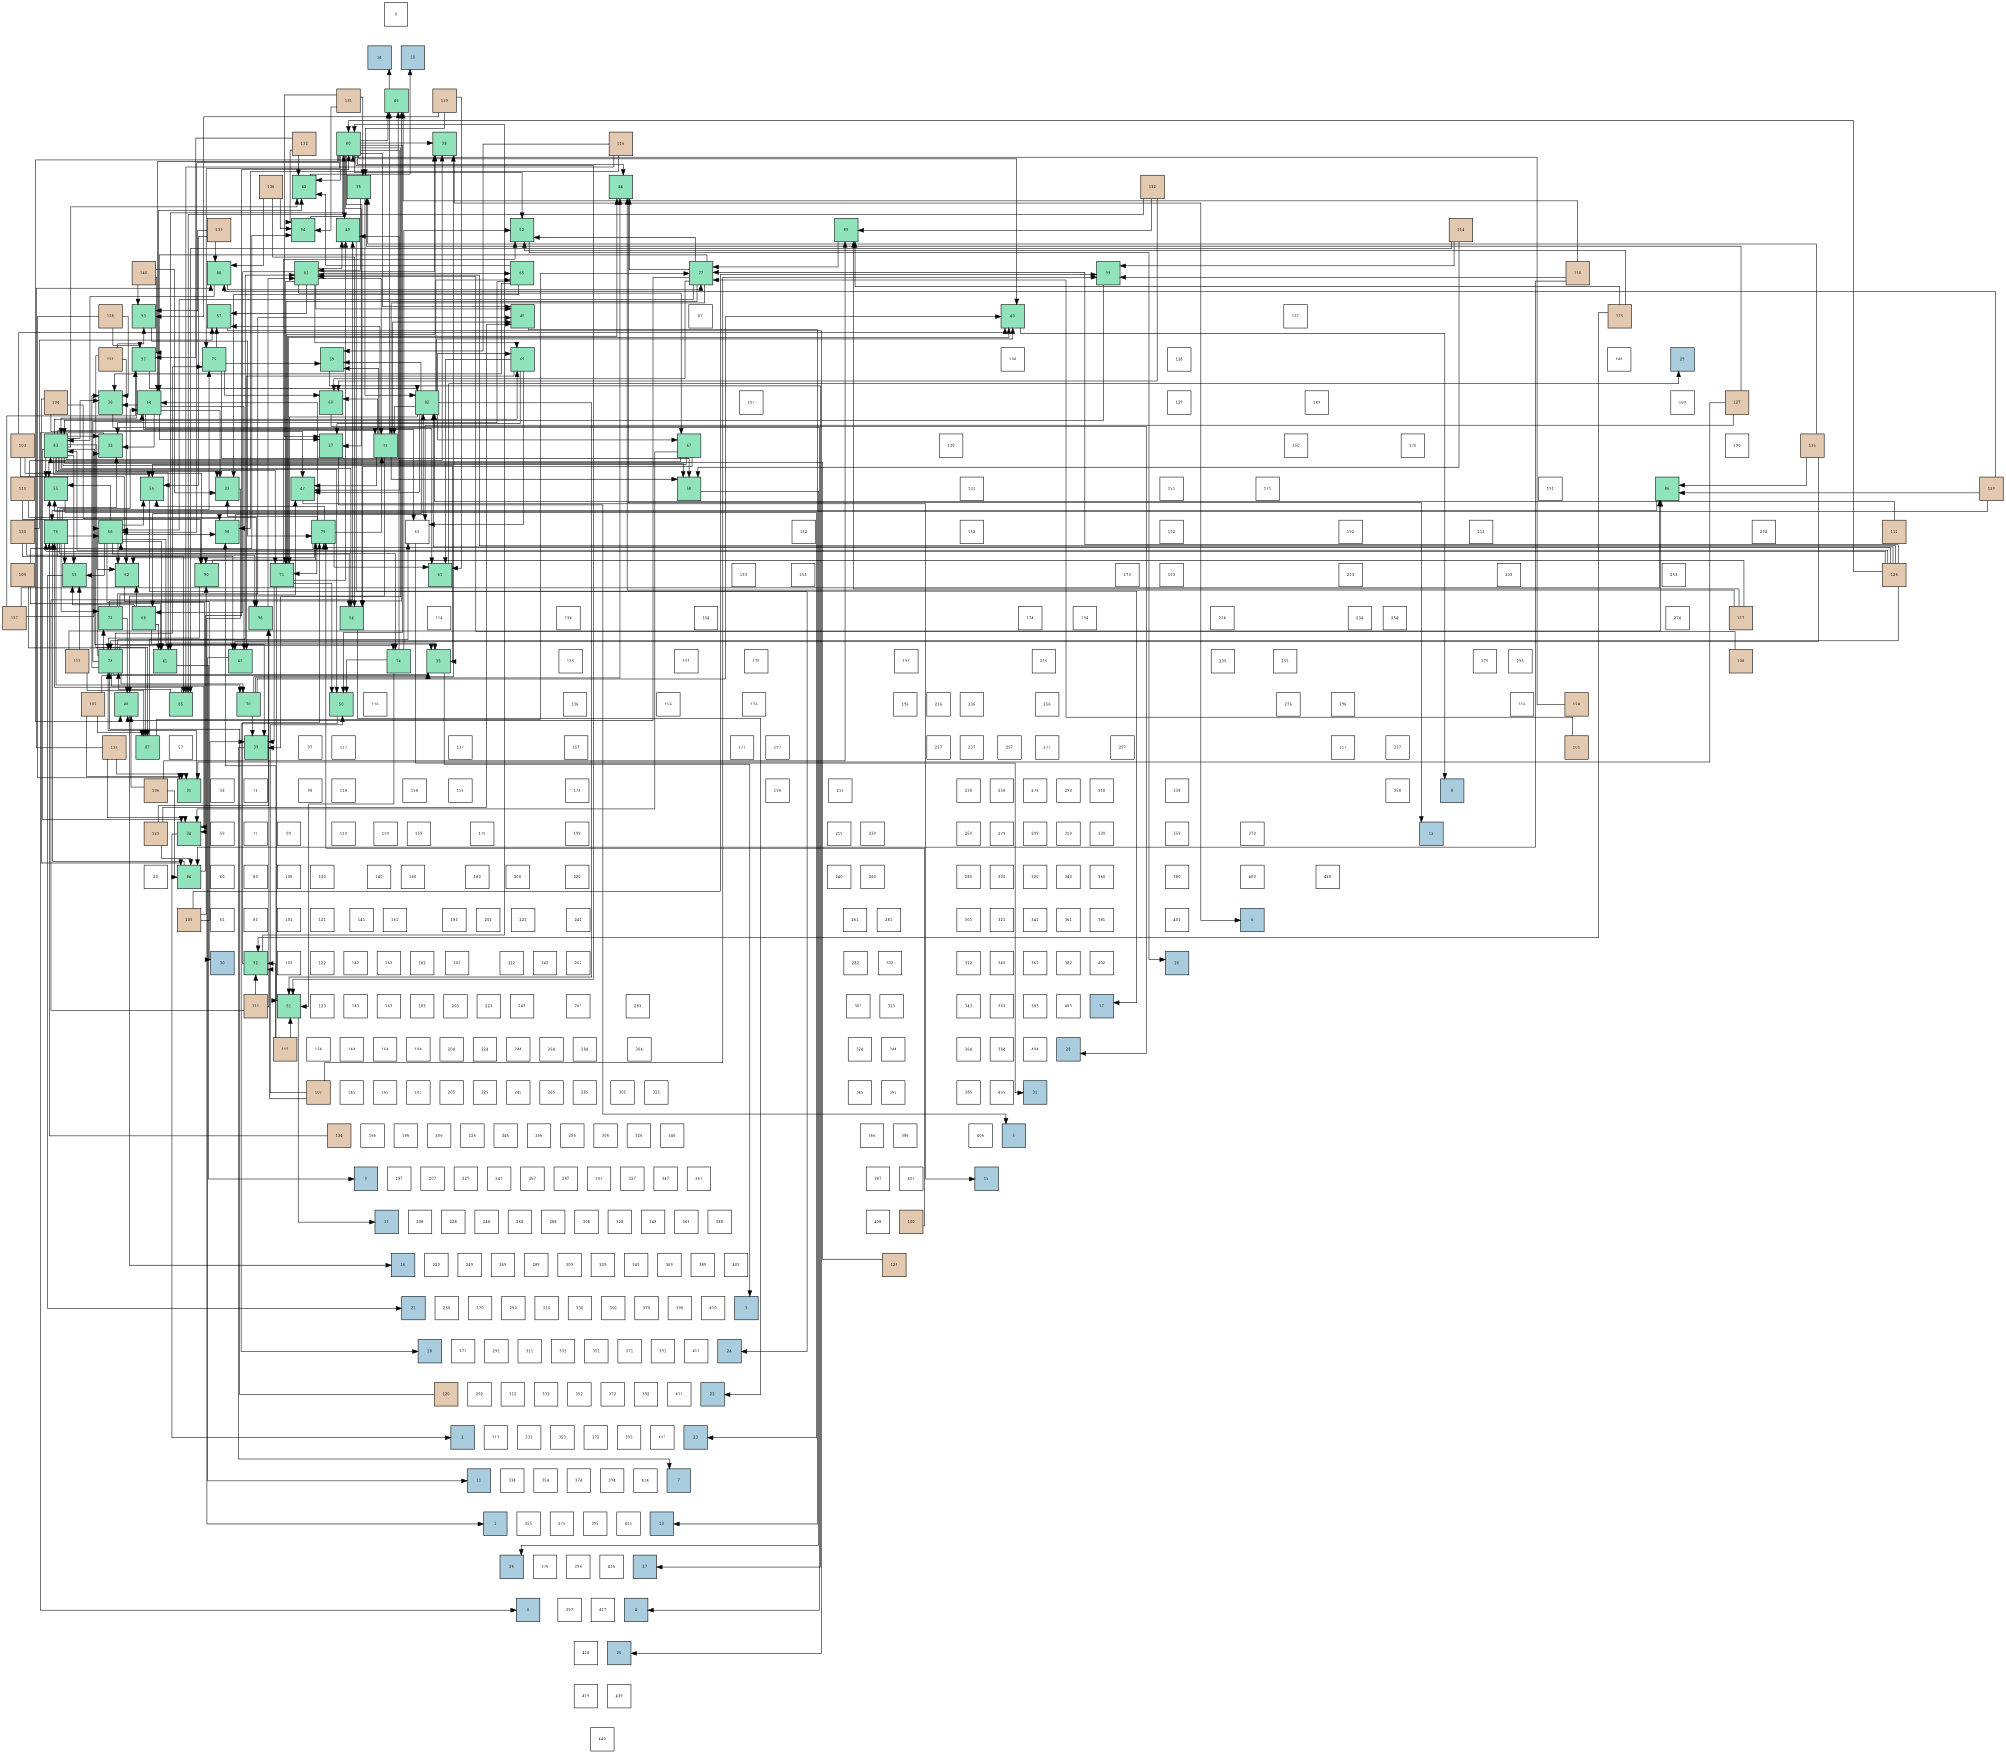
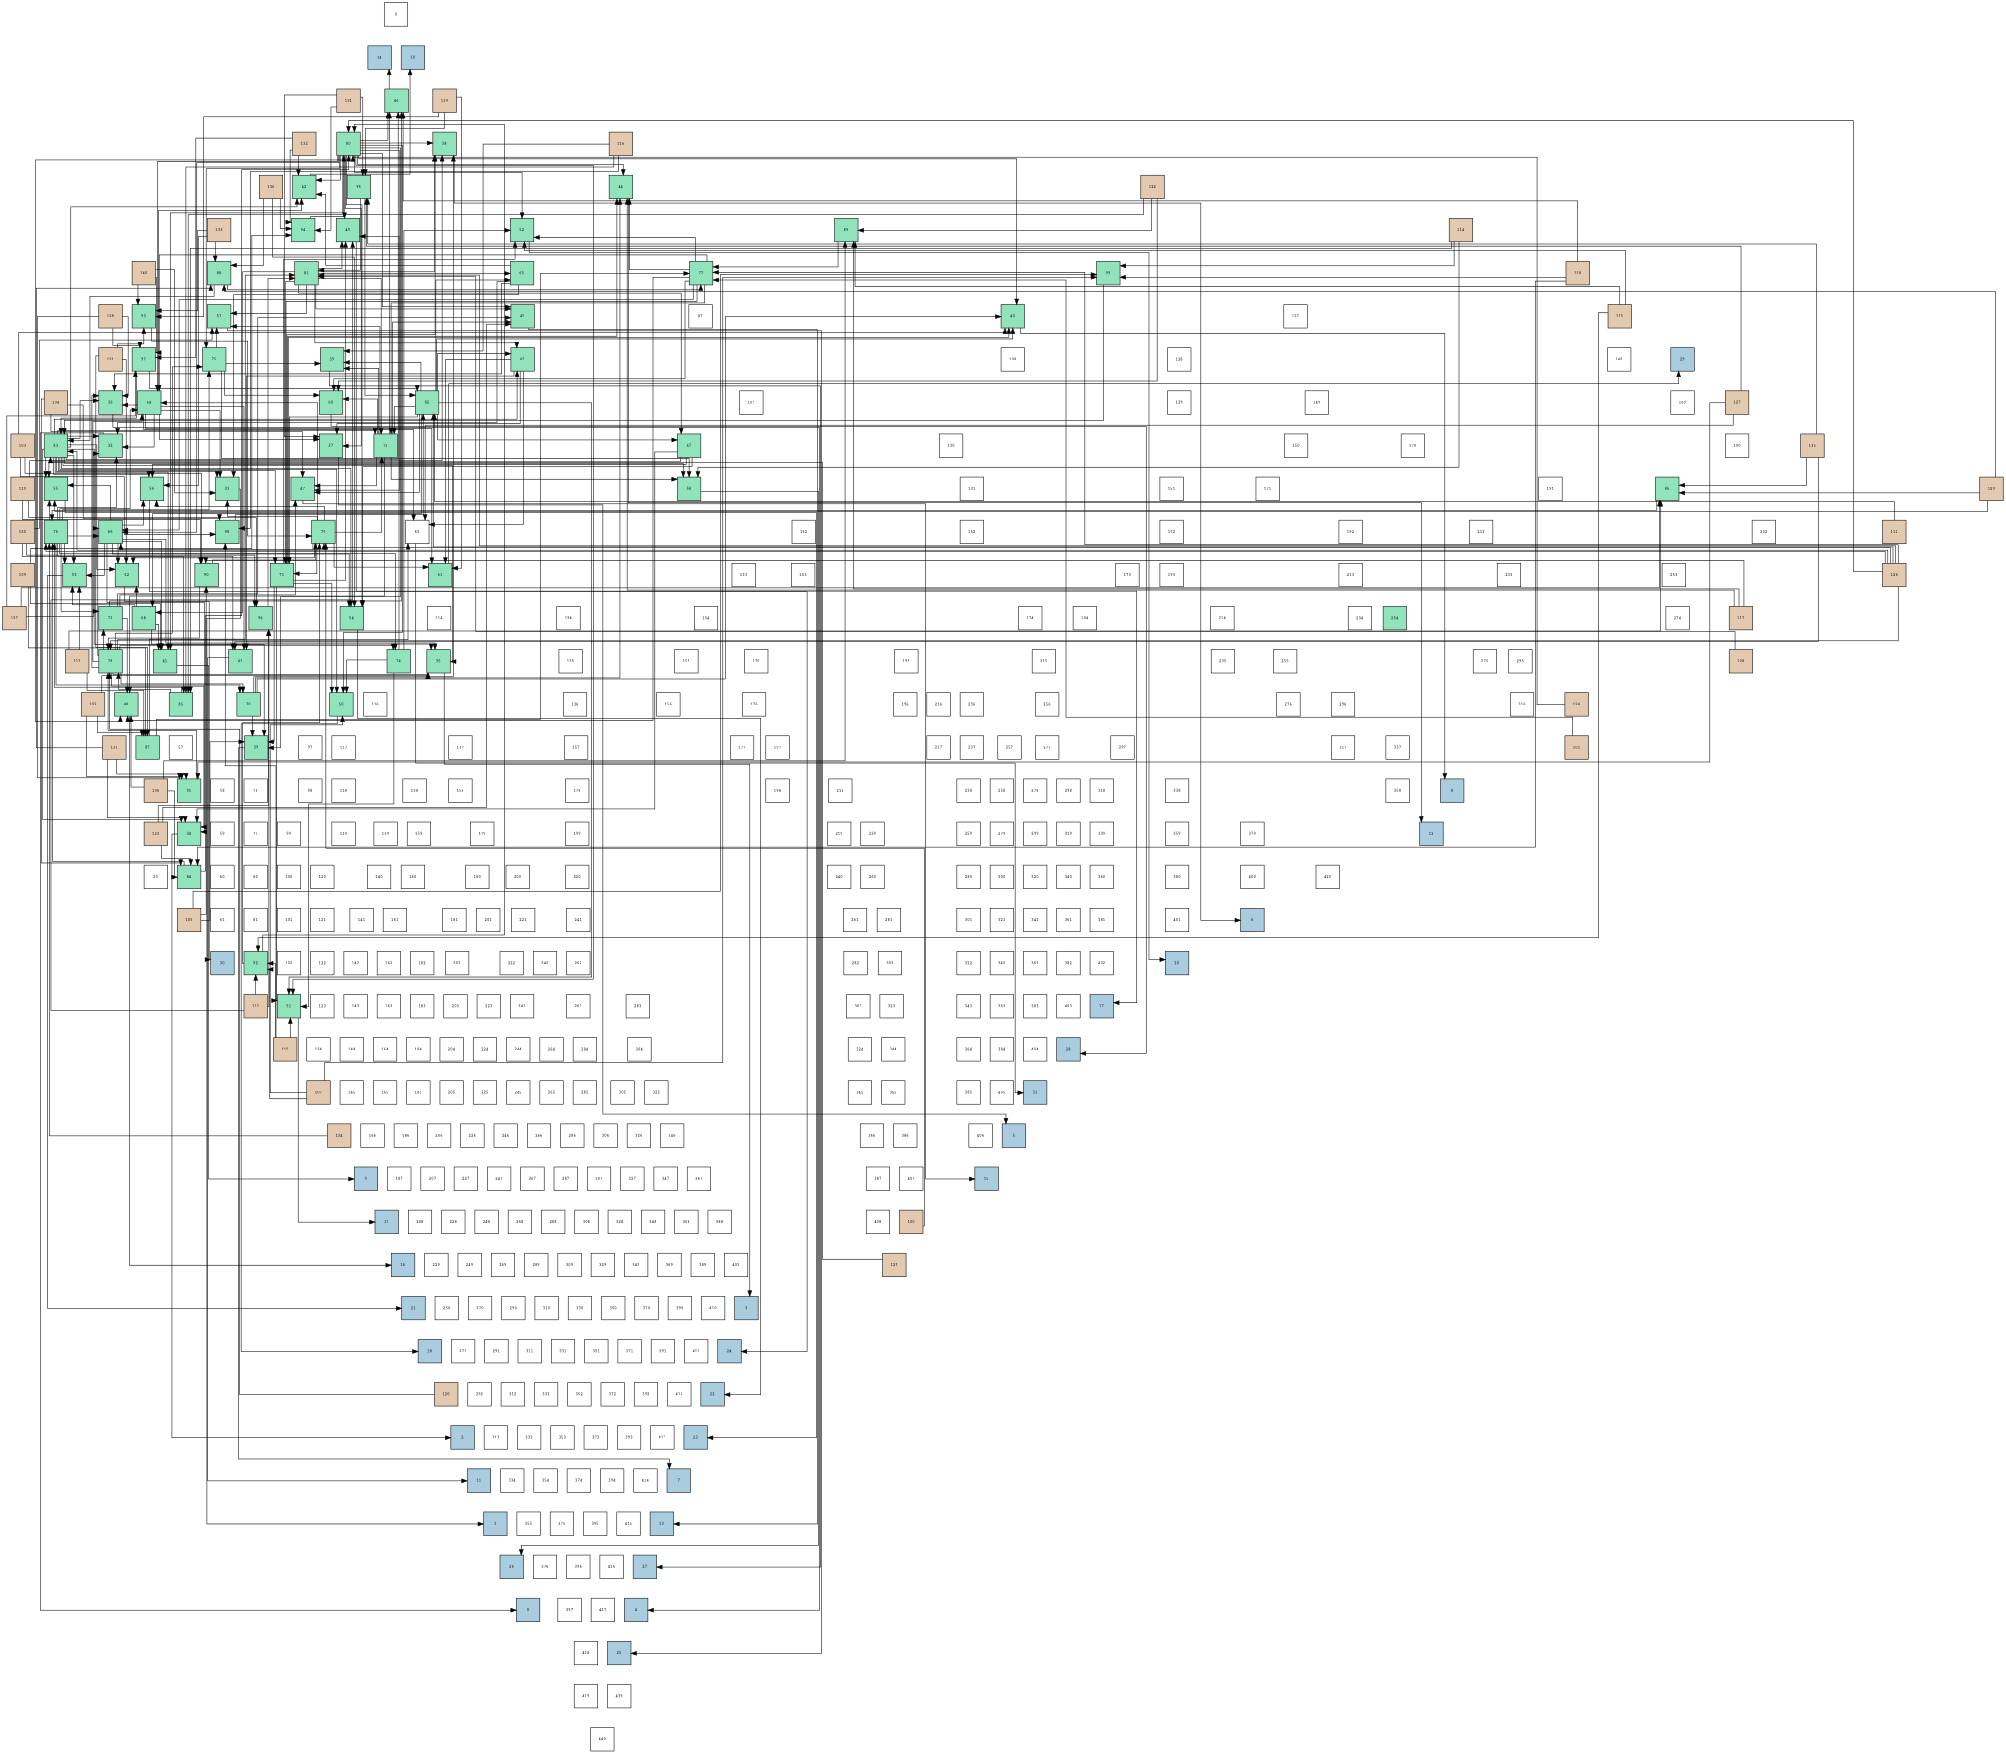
node "254": fillcolor #ffffff -> #91e3bb
